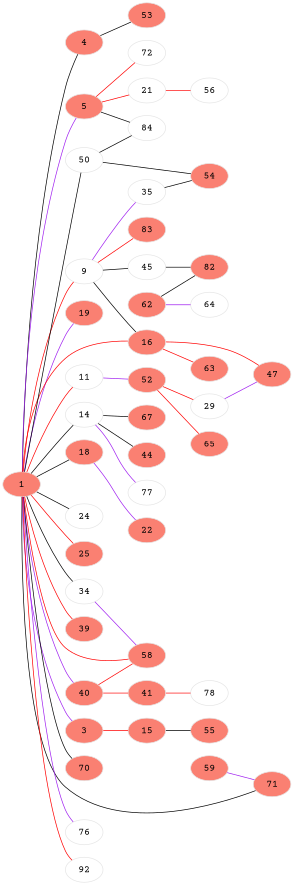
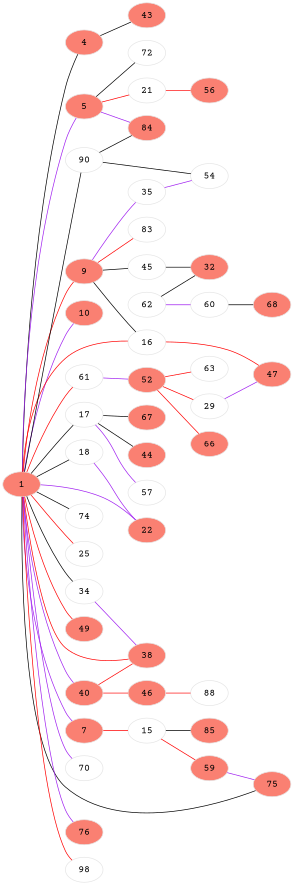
node "53": label "53" -> "43"
edge "72" -- "5": color red -> black
node "56": fillcolor white -> salmon
edge "5" -- "84": color black -> purple
node "84": fillcolor white -> salmon
node "50": label "50" -> "90"
node "54": fillcolor salmon -> white
edge "54" -- "35": color black -> purple
node "83": fillcolor salmon -> white
node "82": label "82" -> "32"
node "9": fillcolor white -> salmon
node "62": fillcolor salmon -> white
node "64": label "64" -> "60"
node "68": added
node "19": label "19" -> "10"
node "16": fillcolor salmon -> white
edge "16" -- "63": now "52" -- "63"
node "63": fillcolor salmon -> white
node "11": label "11" -> "61"
node "14": label "14" -> "17"
node "65": label "65" -> "66"
node "18": fillcolor salmon -> white
edge "1" -- "22": added
node "77": label "77" -> "57"
node "24": label "24" -> "74"
node "25": fillcolor salmon -> white
node "39": label "39" -> "49"
node "58": label "58" -> "38"
edge "1" -- "70": color black -> purple
node "41": label "41" -> "46"
node "78": label "78" -> "88"
node "3": label "3" -> "7"
node "15": fillcolor salmon -> white
node "55": label "55" -> "85"
edge "15" -- "59": added
node "70": fillcolor salmon -> white
node "71": label "71" -> "75"
node "76": fillcolor white -> salmon
node "92": label "92" -> "98"
